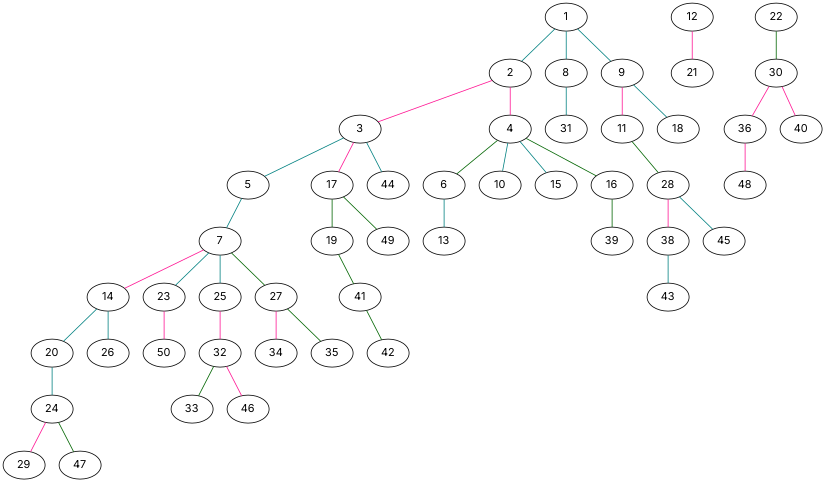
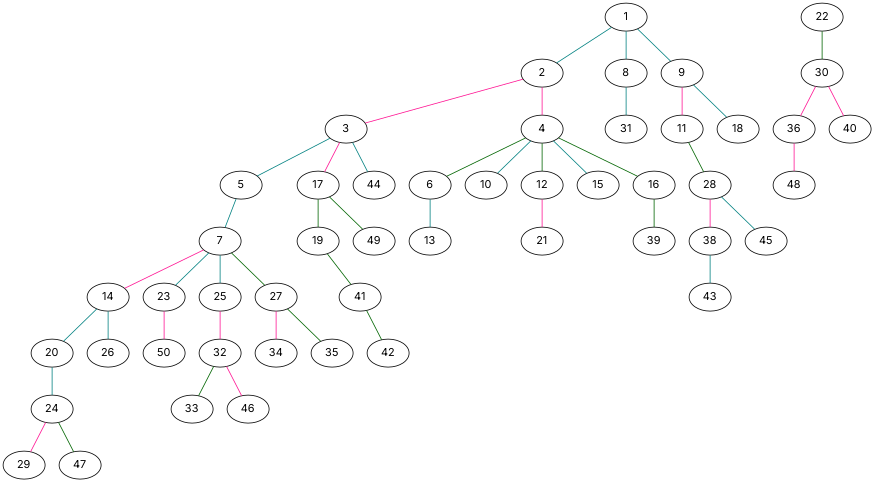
edge "4" -- "12": added
